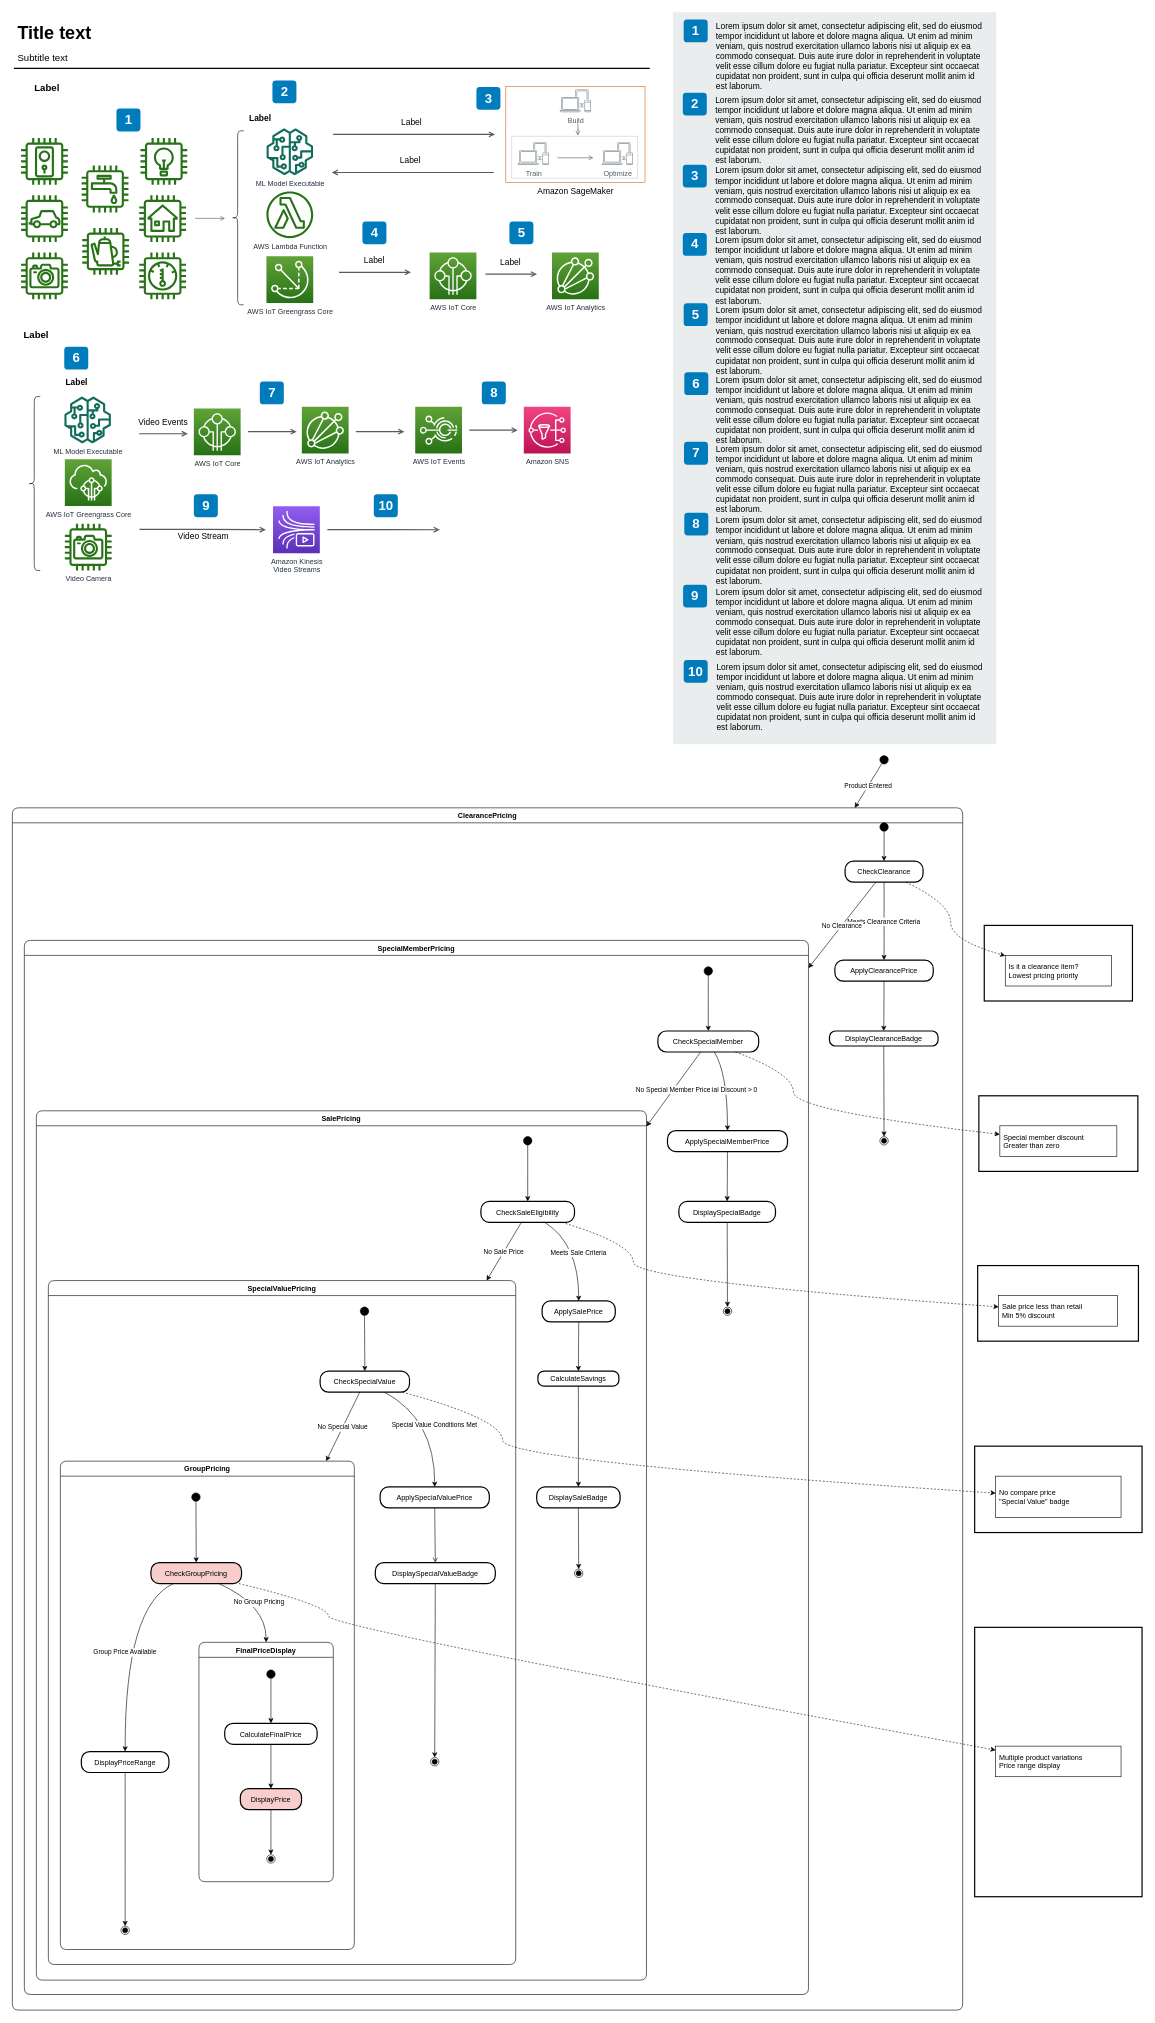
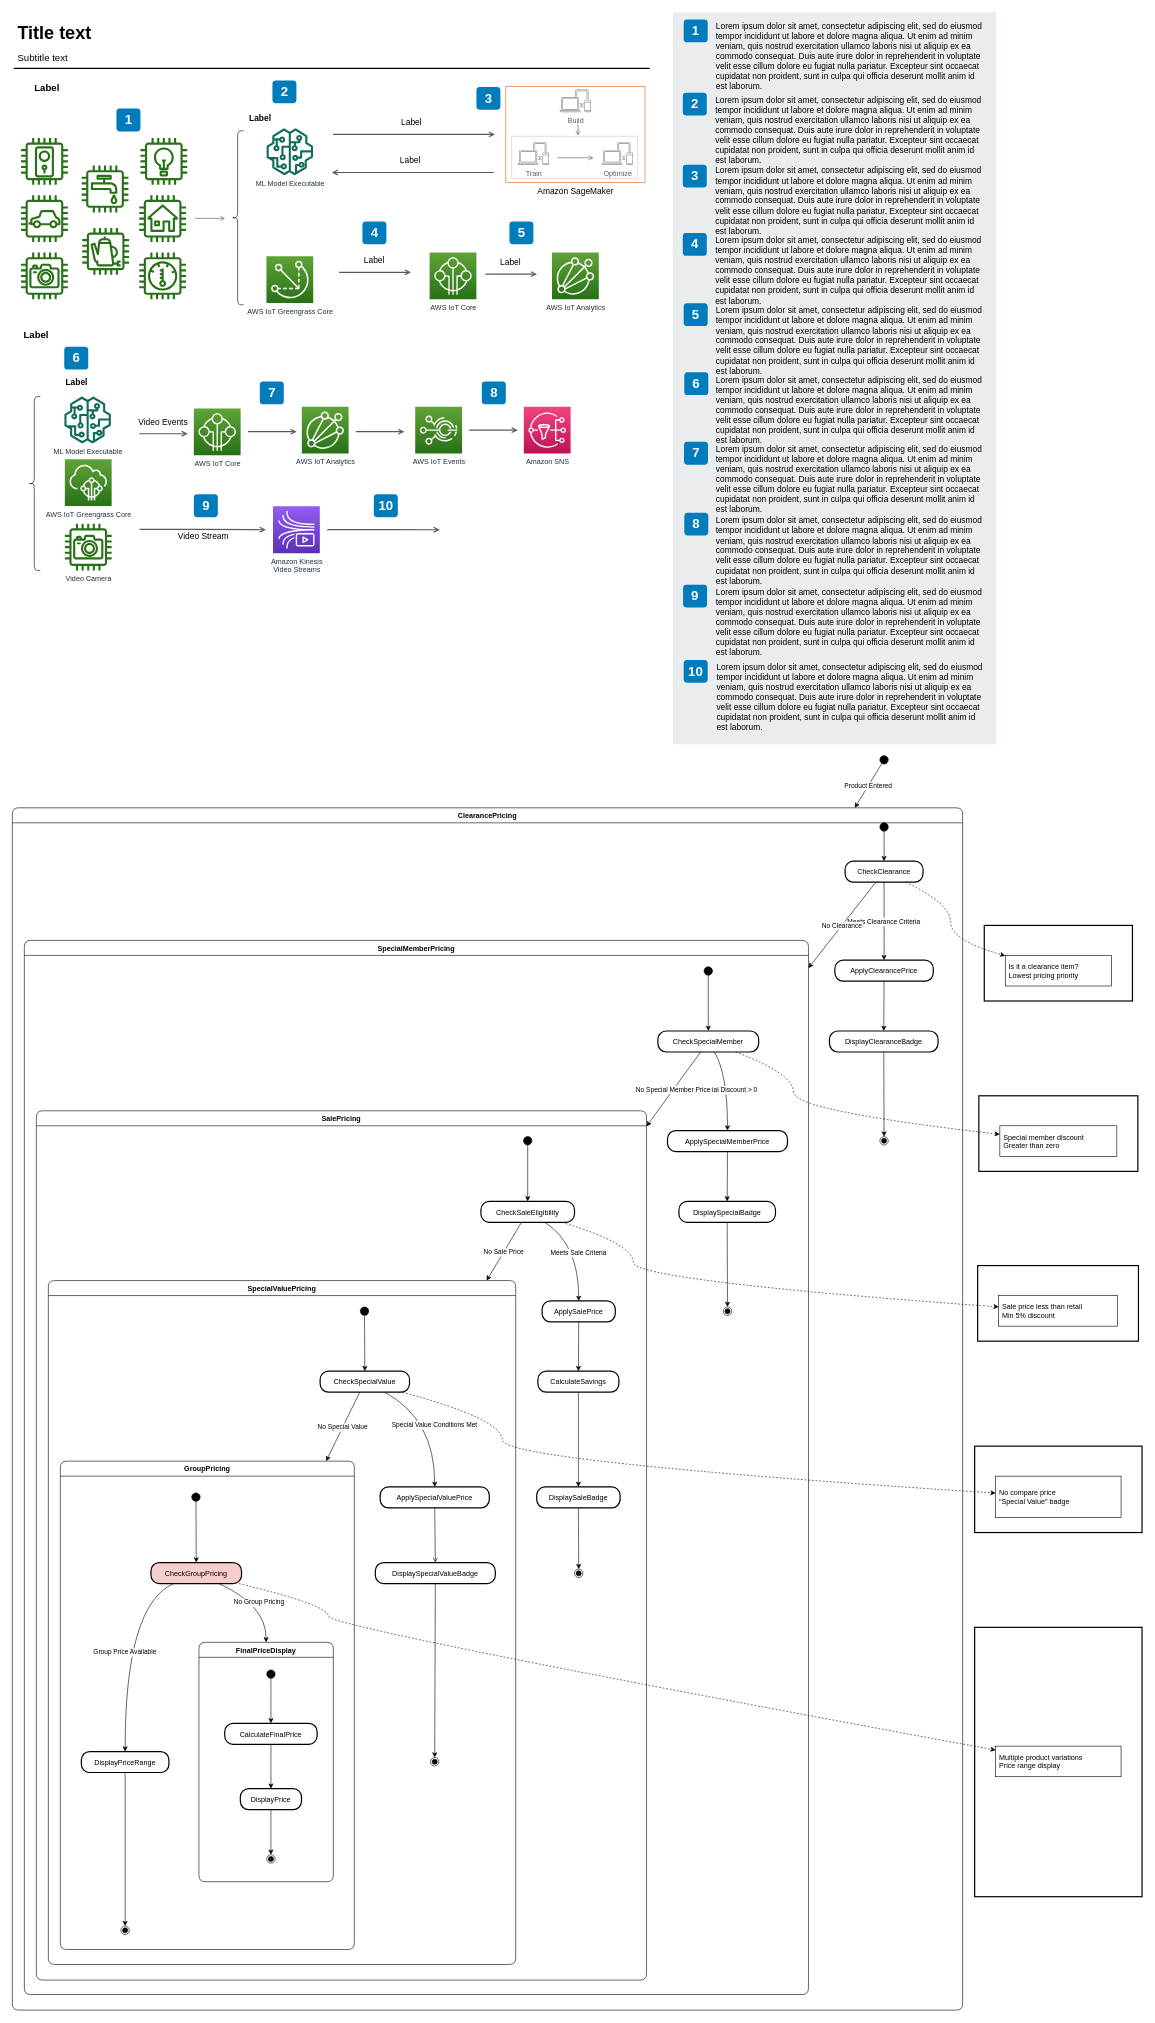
node "AWS Lambda Function": removed
node "DisplayClearanceBadge": size 109x15 -> 109x21
node "CalculateSavings": size 81x15 -> 81x21
node "DisplayPrice": fillcolor #f8cecc -> #ffffff
